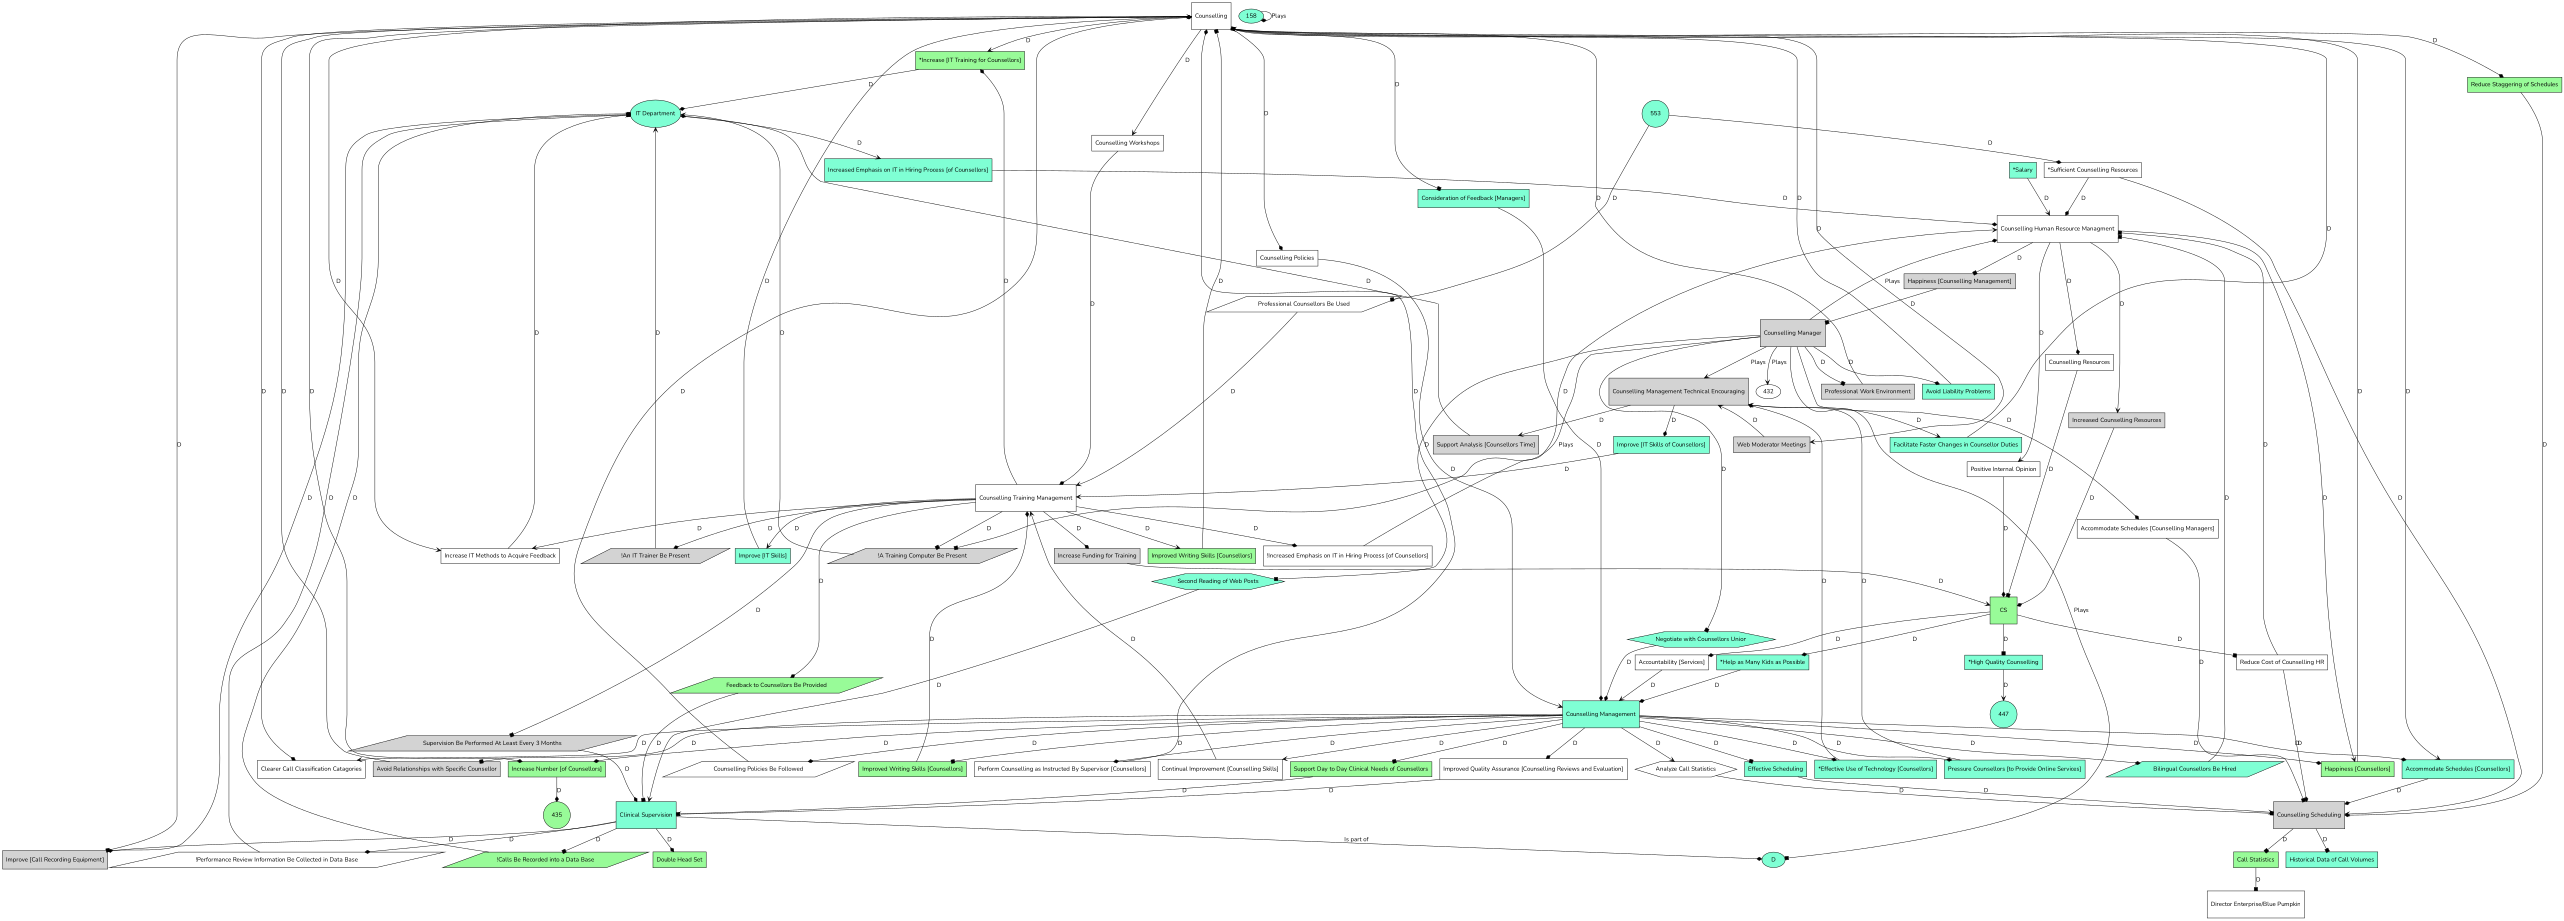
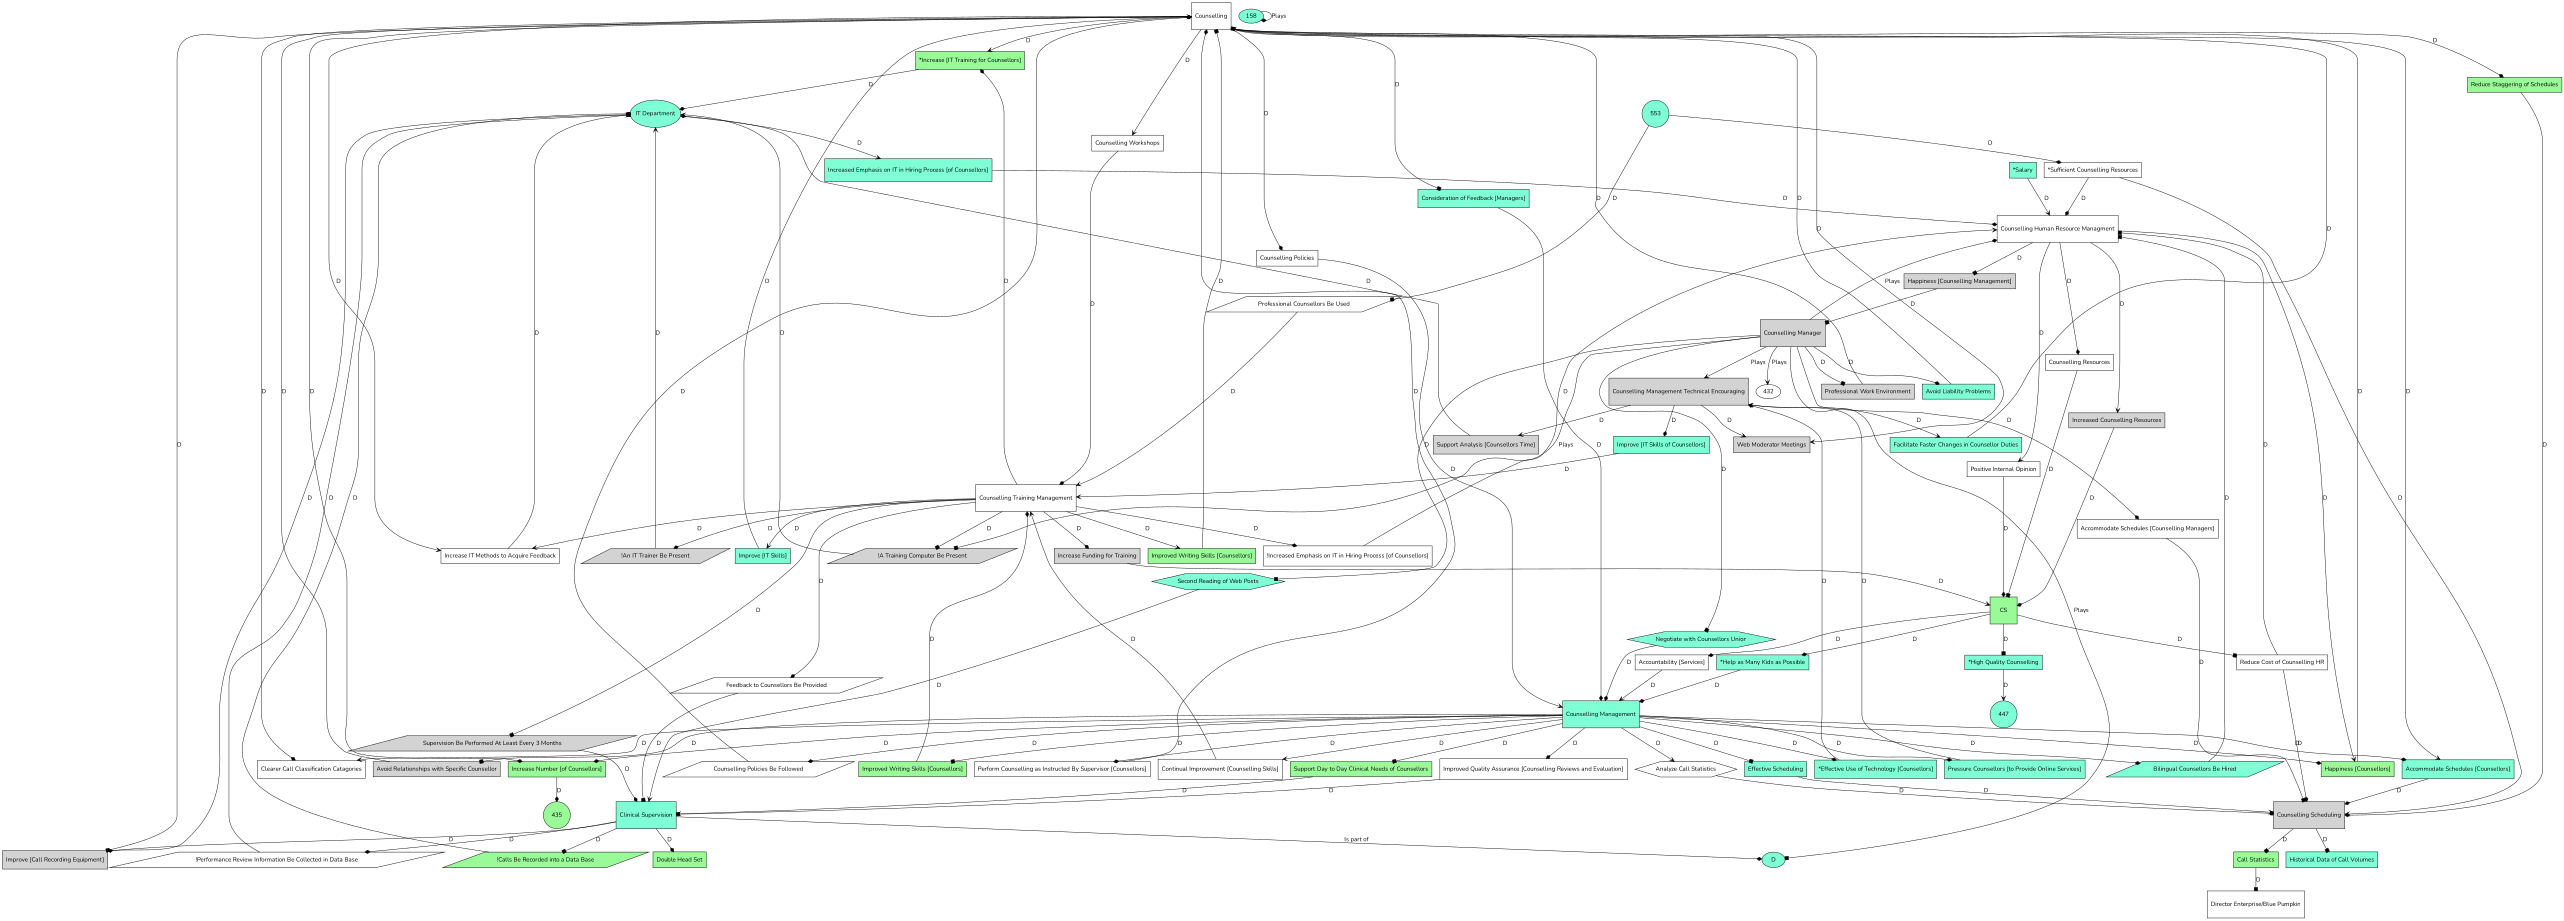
edge "Web Moderator Meetings" -> "Counselling Management Technical Encouraging": reversed
node "Feedback to Counsellors Be Provided": fillcolor palegreen -> white
